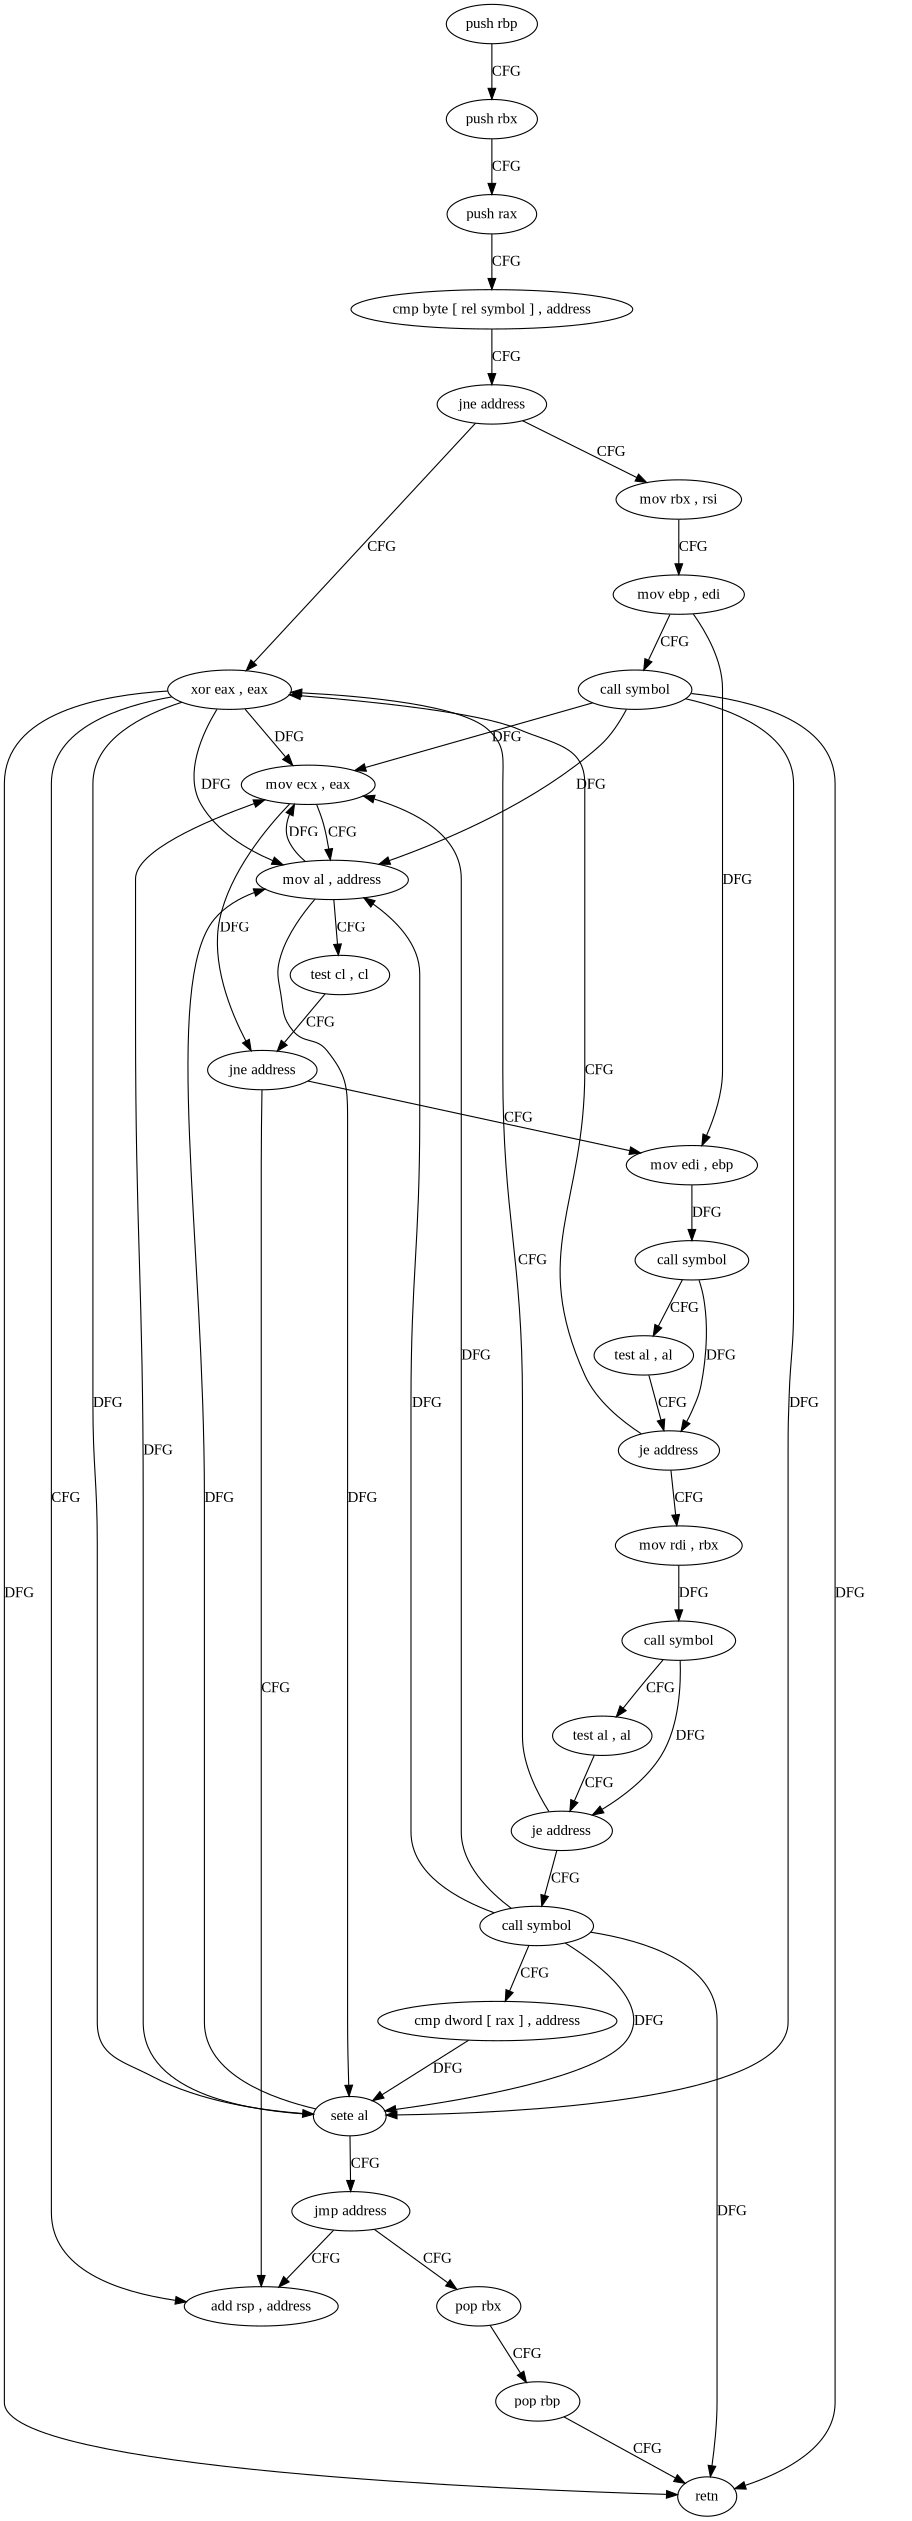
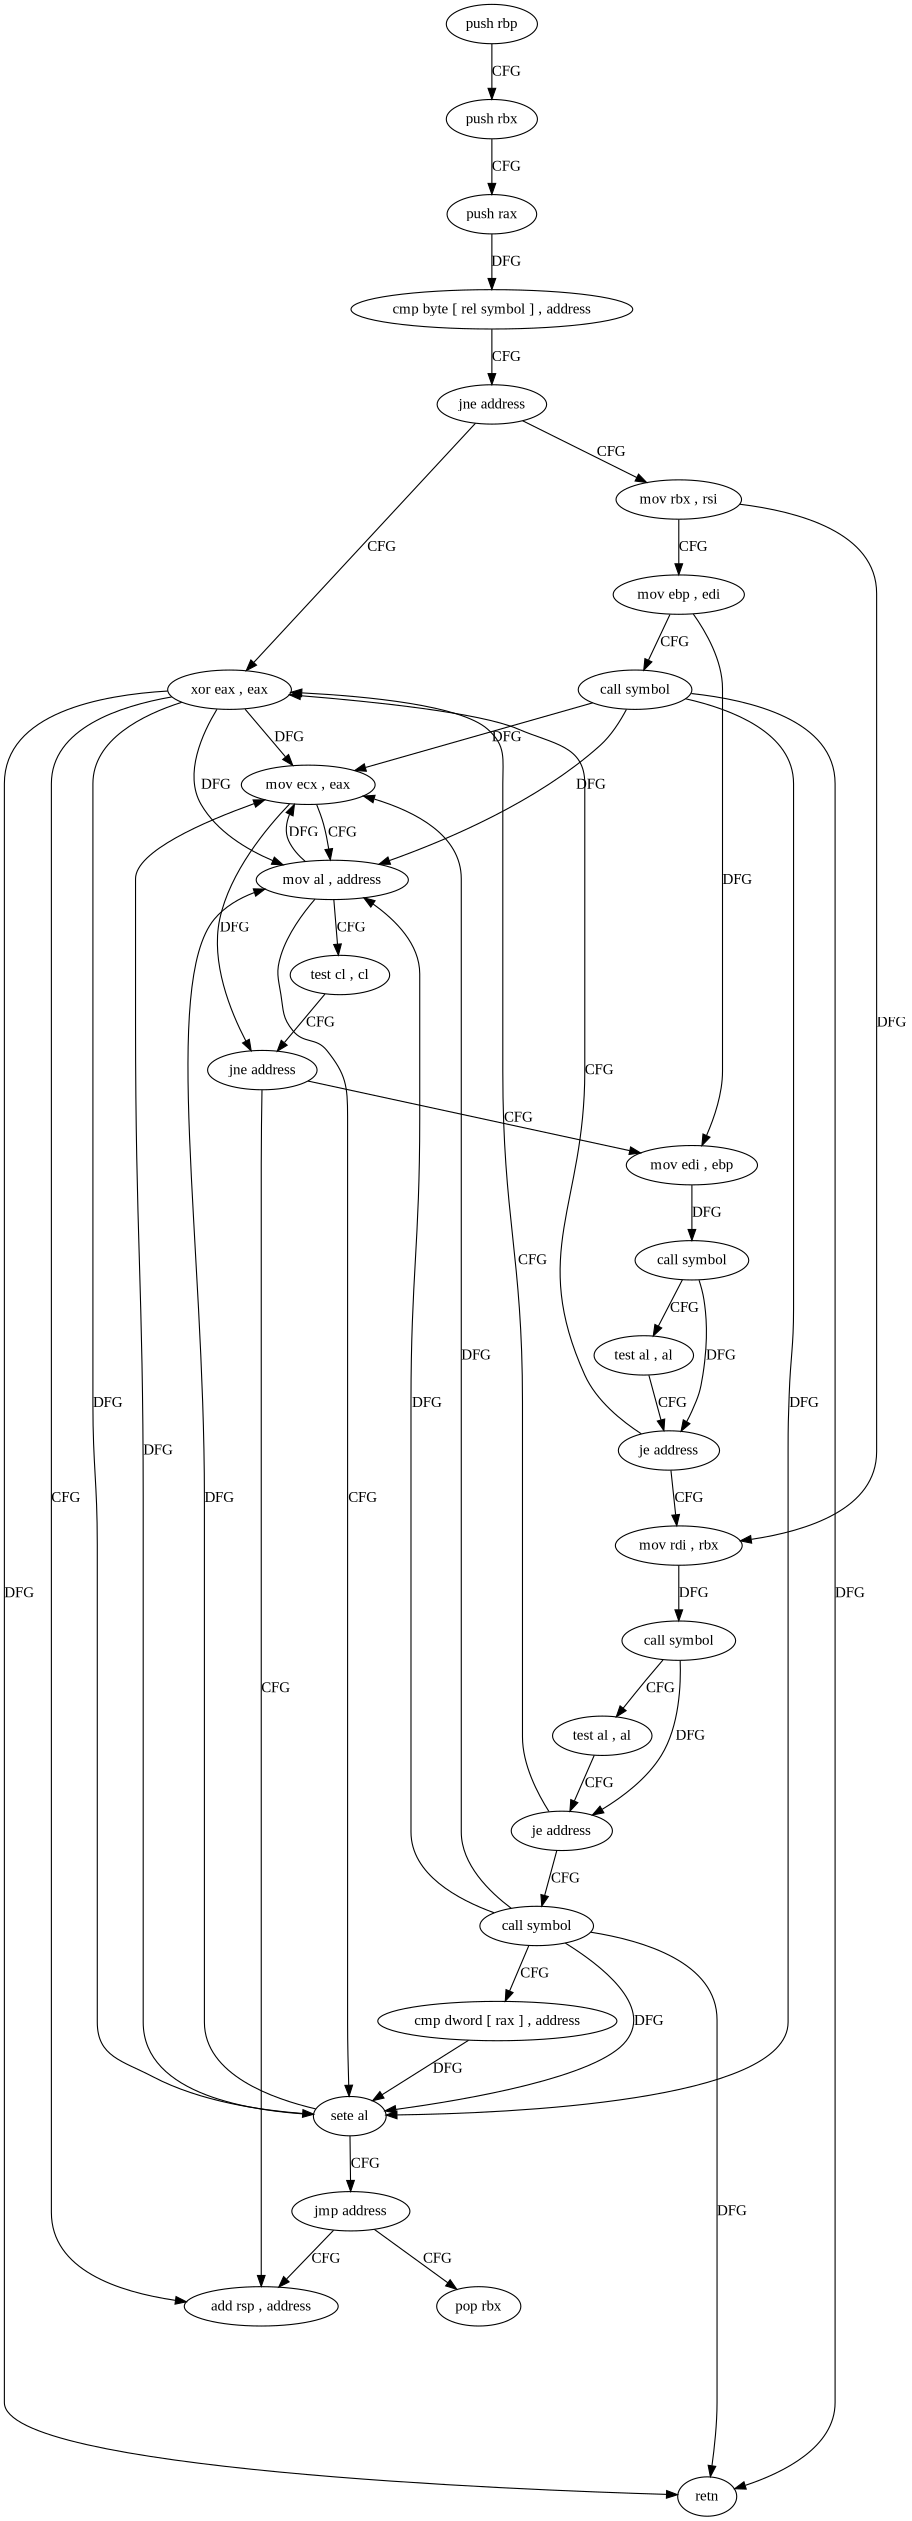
edge "push rax" -> "cmp byte [ rel symbol ] , address": label "CFG" -> "DFG"
edge "mov rbx , rsi" -> "mov rdi , rbx": added, label "DFG"
edge "mov al , address" -> "sete al": label "DFG" -> "CFG"
node "pop rbp": removed
